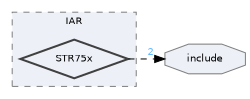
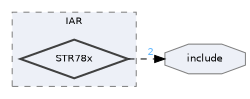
node "STR75x": label "STR75x" -> "STR78x"
